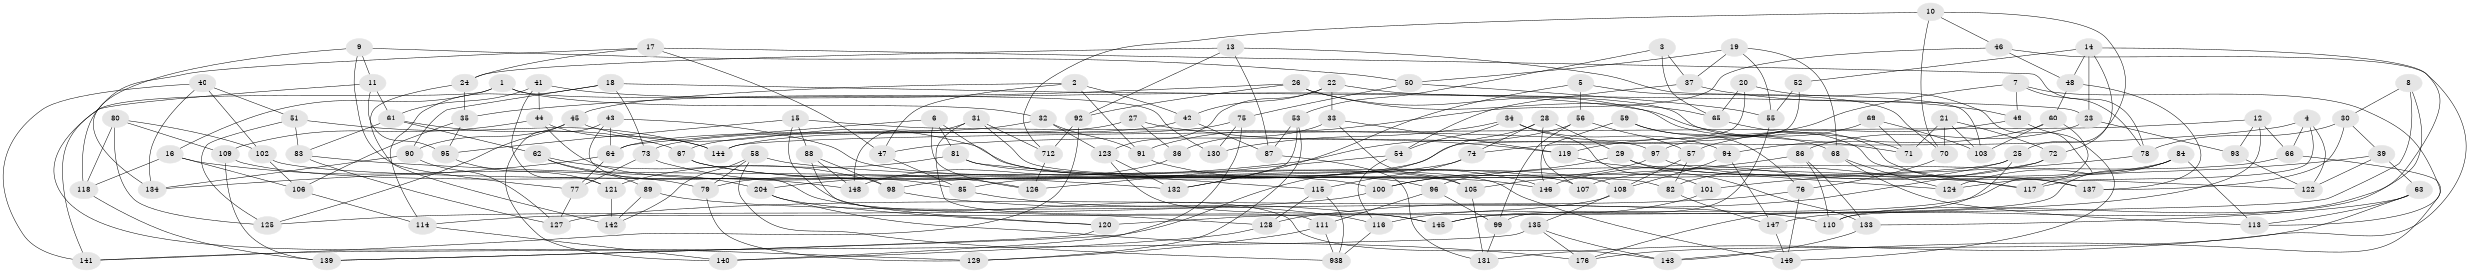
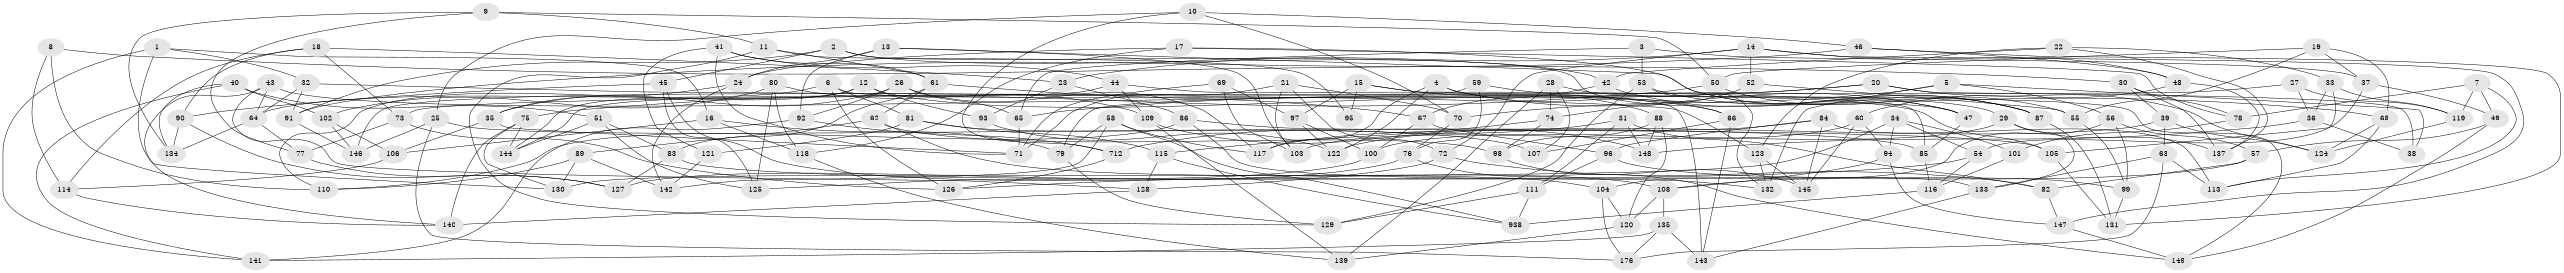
edge "35" -- "95": now "35" -- "71"
node "38": added
edge "89" -- "130": added
edge "95" -- "121": removed
node "204": label "204" -> "104"
